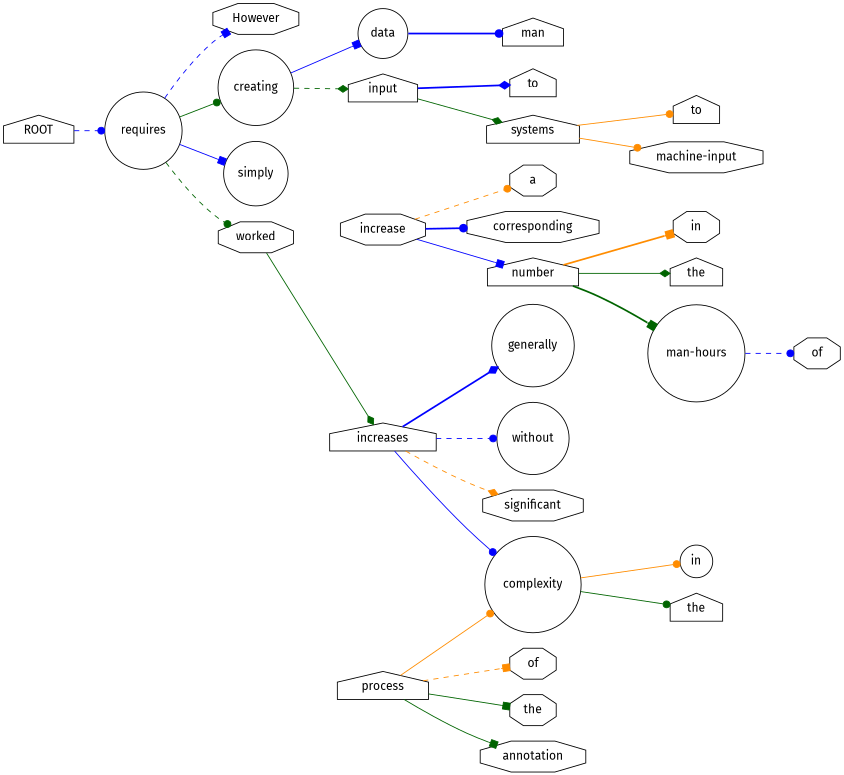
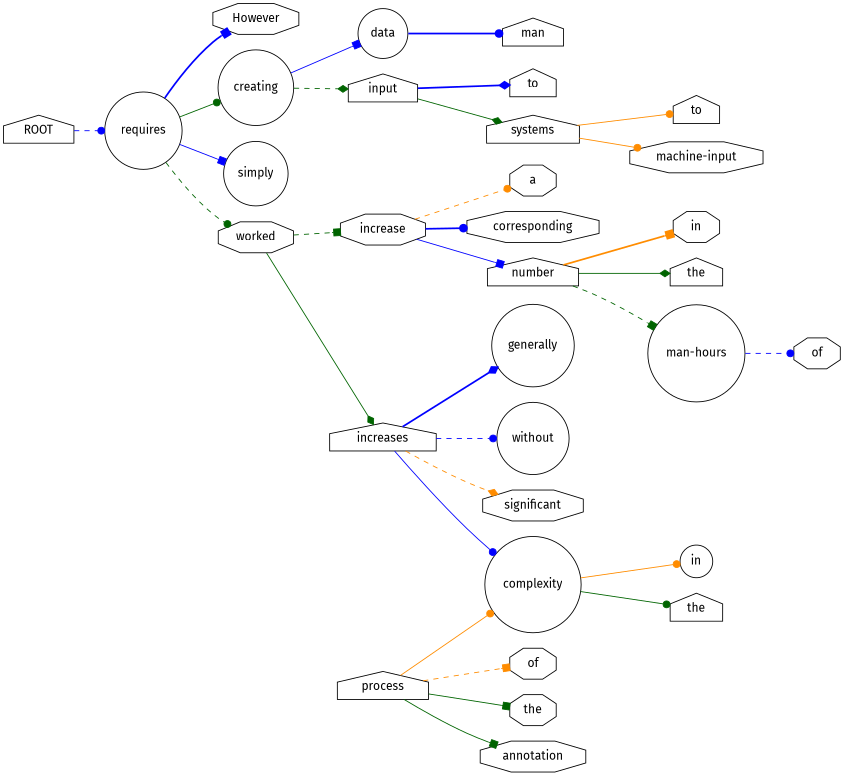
edge "requires" -> "However": style dashed -> bold
edge "worked" -> "increase": added
edge "number" -> "man-hours": style bold -> dashed
